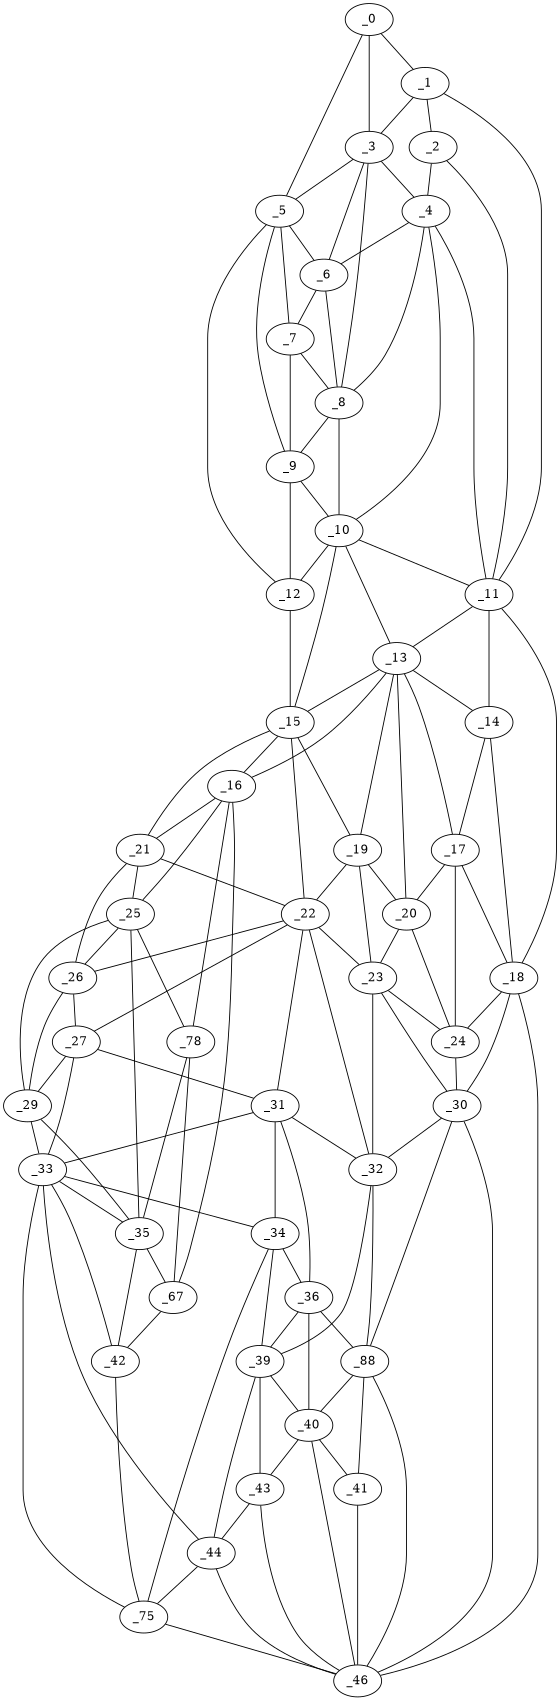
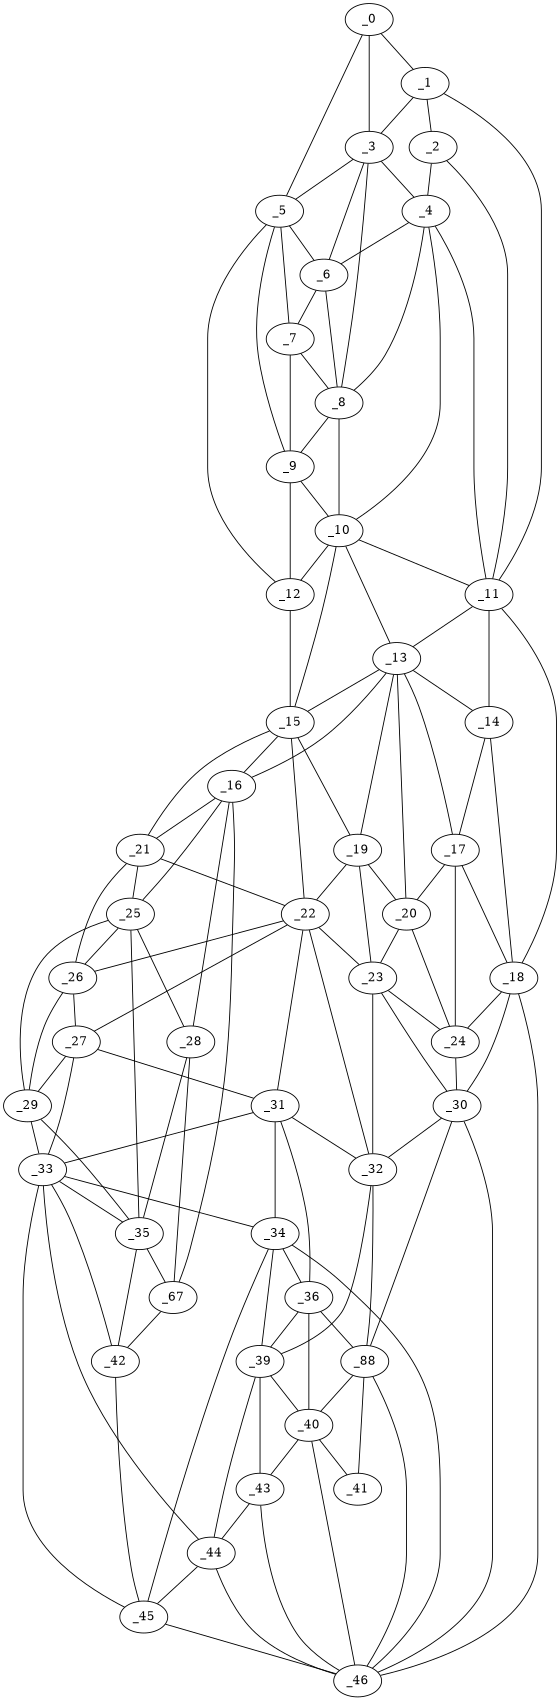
node "_78": label "_78" -> "_28"
edge "_41" -- "_46": now "_34" -- "_46"
node "_75": label "_75" -> "_45"
